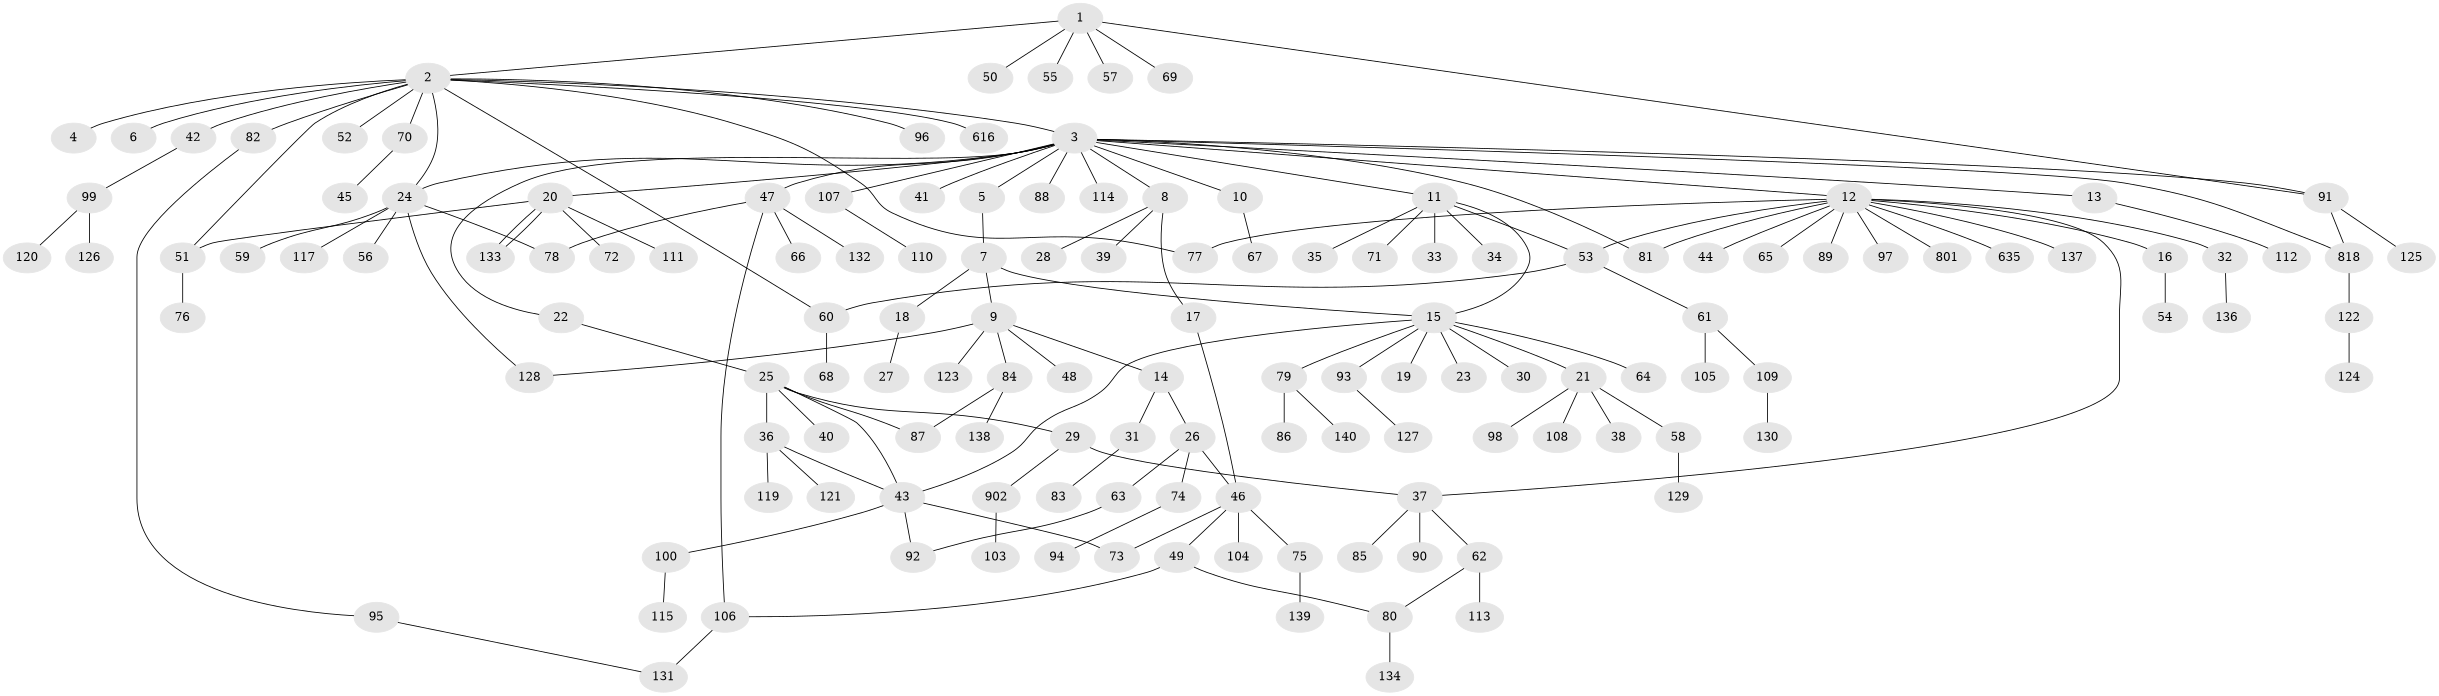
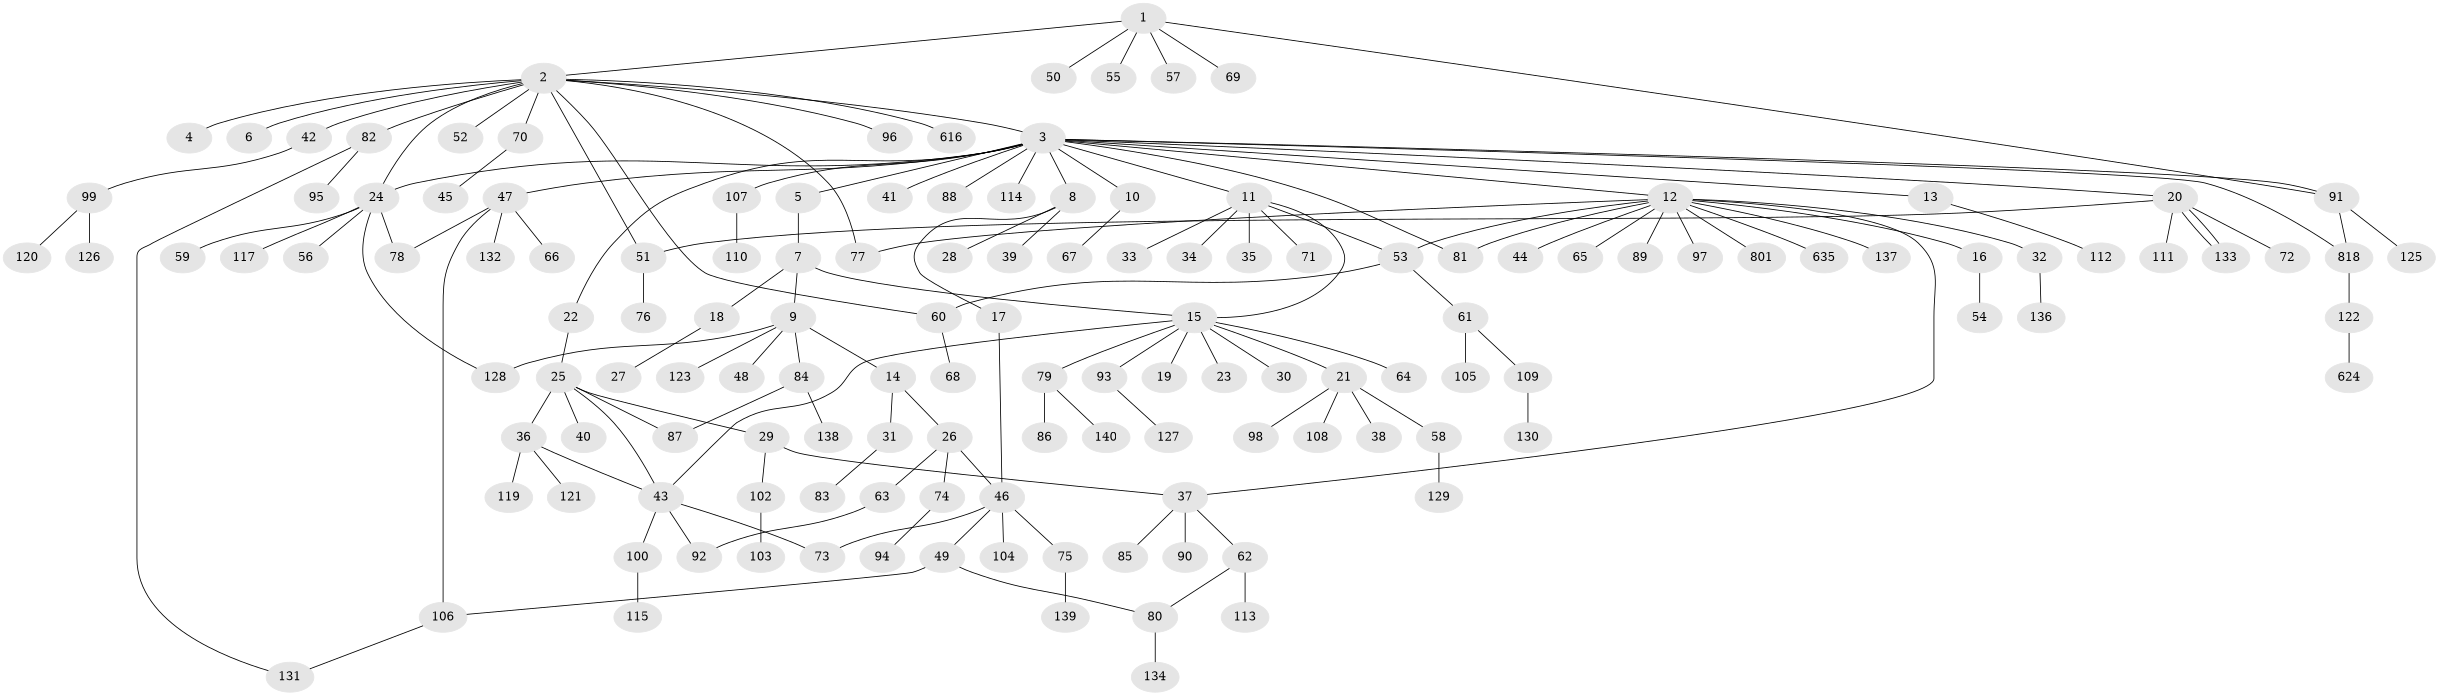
node "124": label "124" -> "624"
node "902": label "902" -> "102"
edge "95" -- "131": now "82" -- "131"
